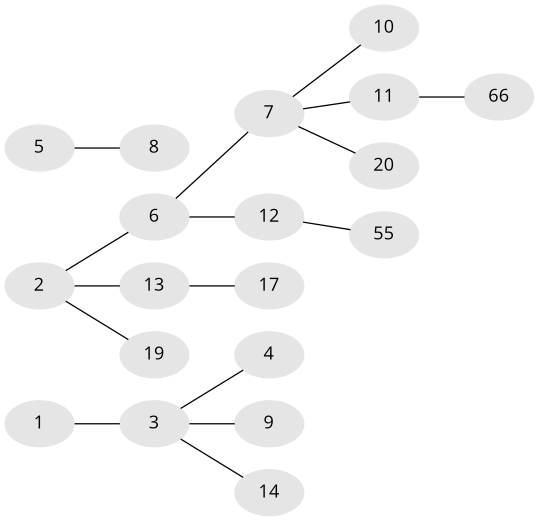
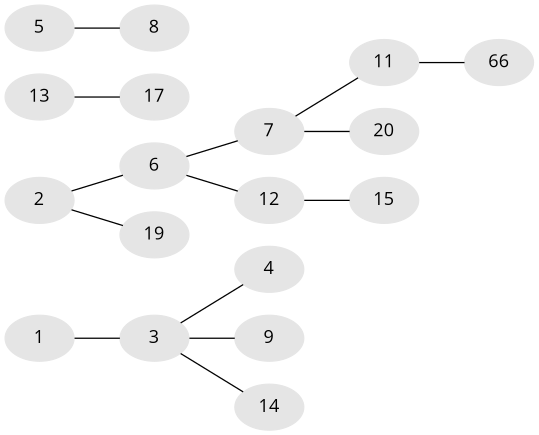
node "10": removed
node "55": label "55" -> "15"
edge "2" -- "13": removed
